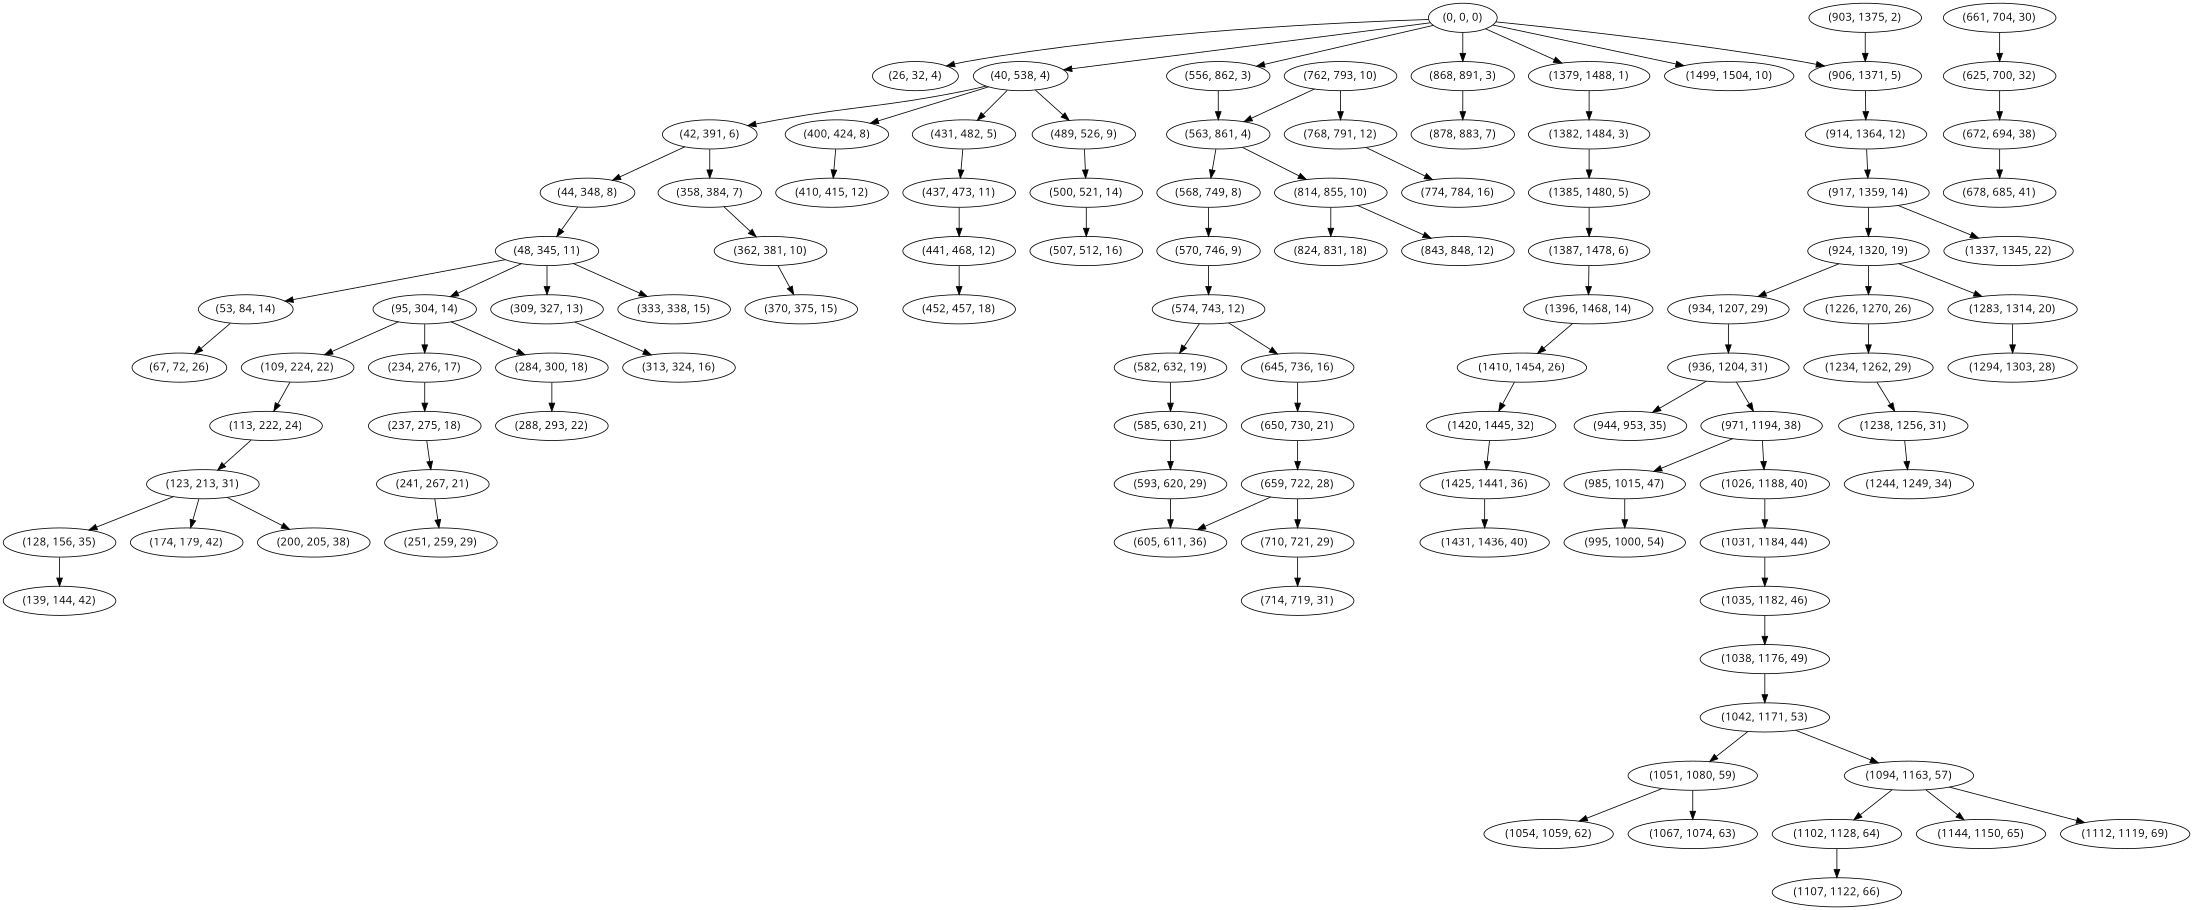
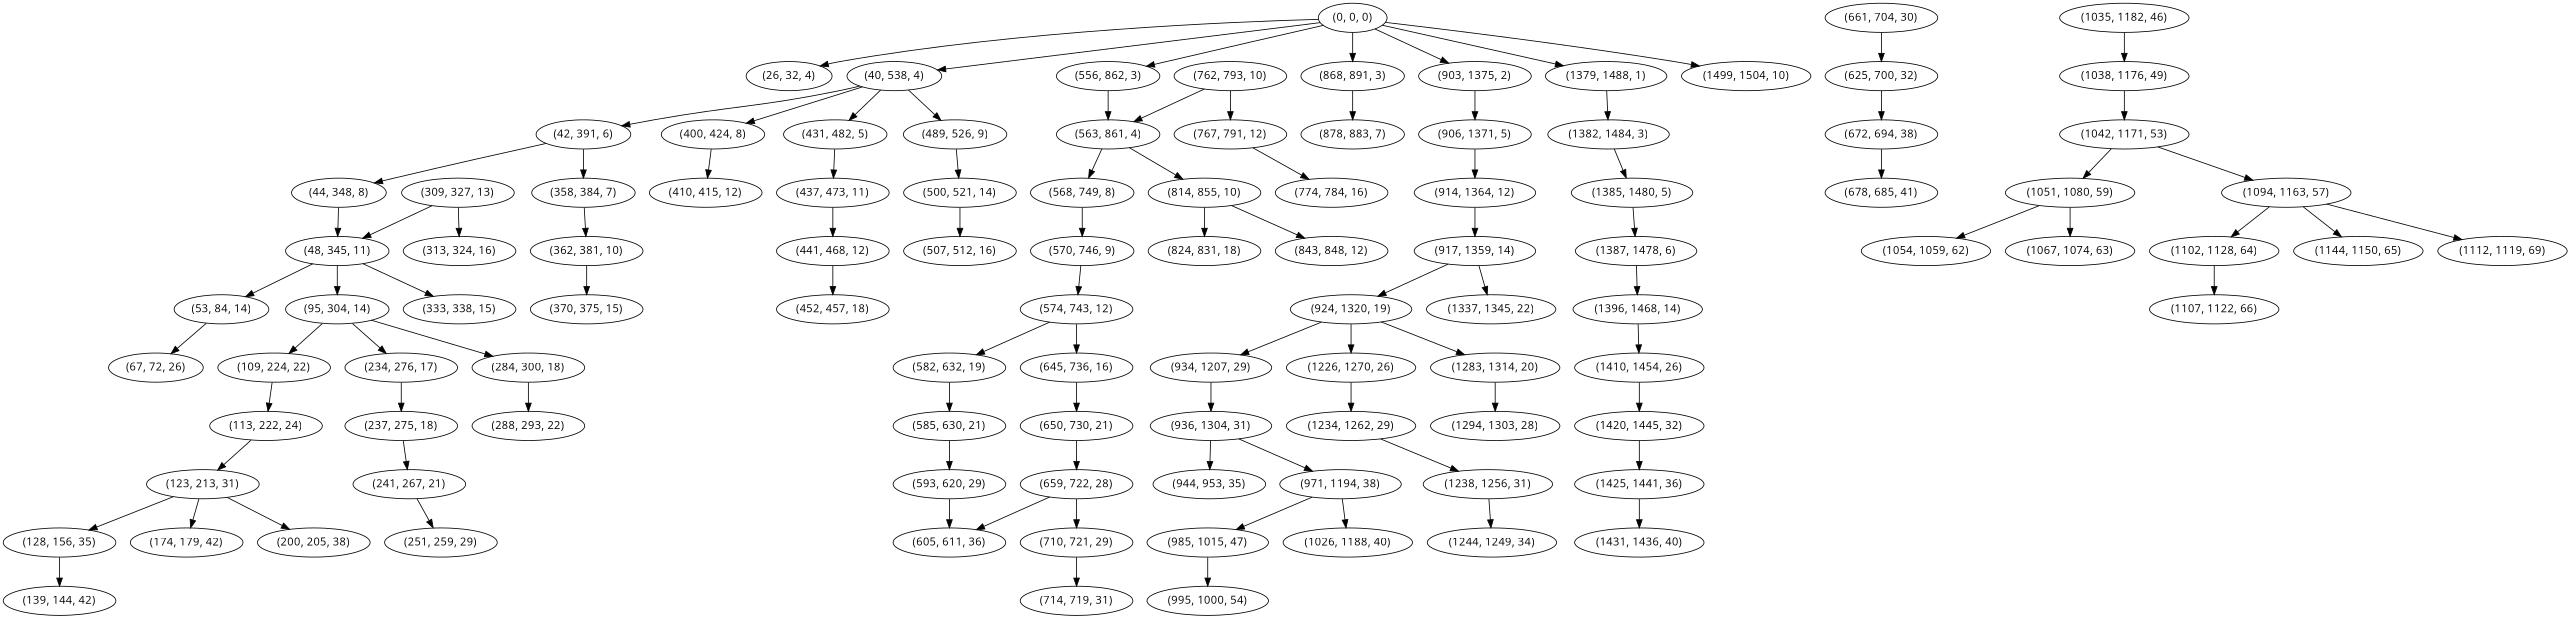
edge "(0, 0, 0)" -> "(906, 1371, 5)": now "(0, 0, 0)" -> "(903, 1375, 2)"
node "(768, 791, 12)": label "(768, 791, 12)" -> "(767, 791, 12)"
edge "(48, 345, 11)" -> "(309, 327, 13)": reversed
node "(936, 1204, 31)": label "(936, 1204, 31)" -> "(936, 1304, 31)"
node "(1031, 1184, 44)": removed
